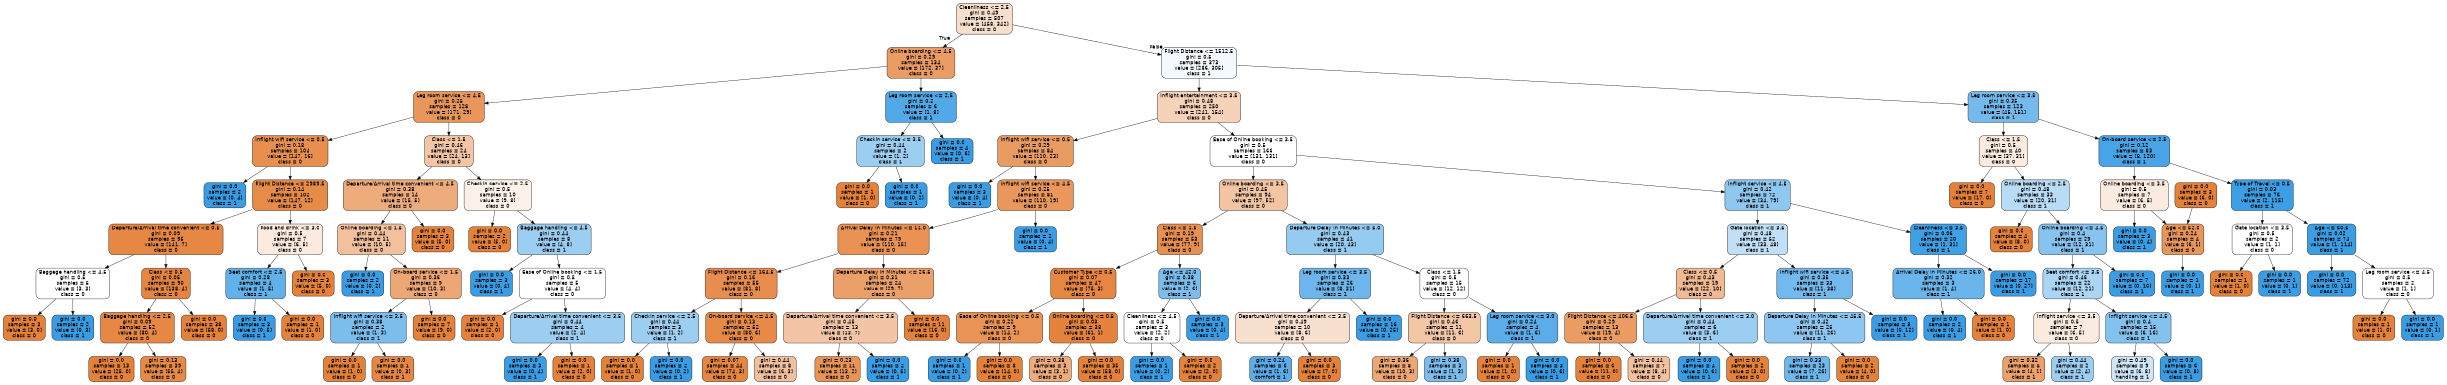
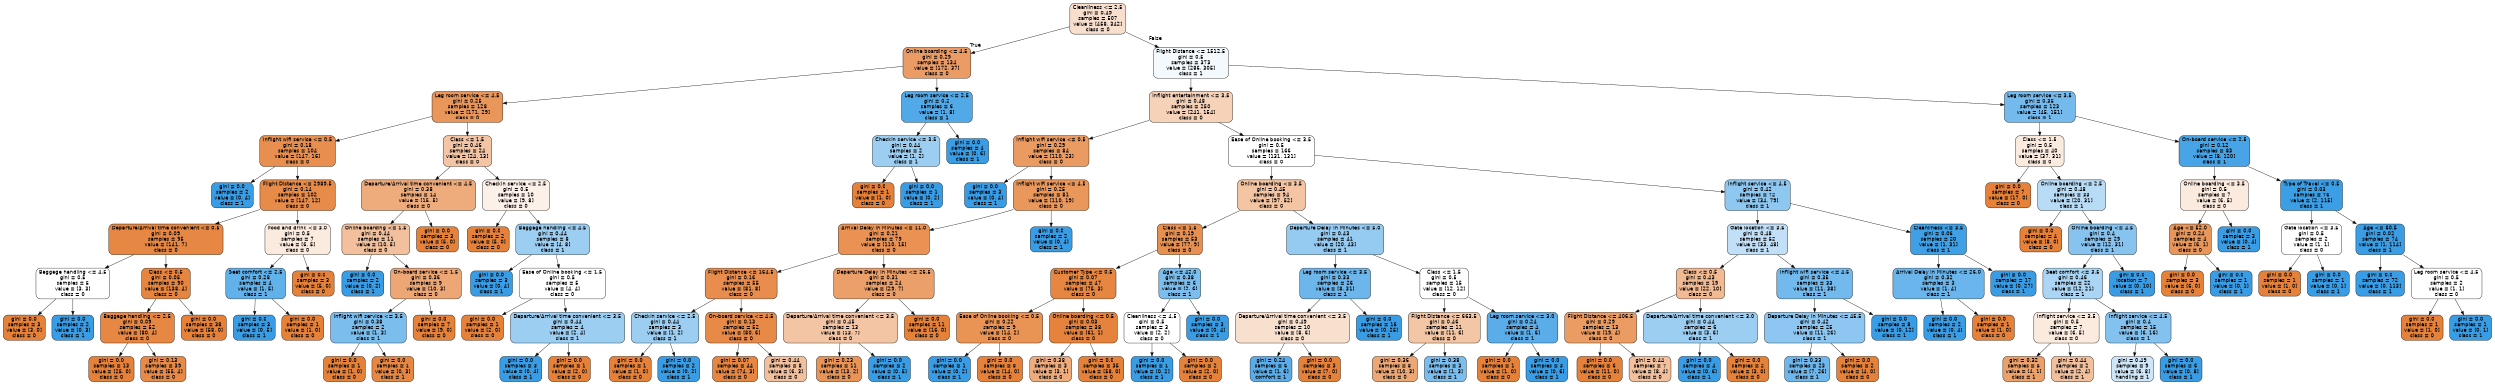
edge "gini = 0.0 samples = 3 value = [6, 0] class = 0" -> "Age <= 52.0 gini = 0.24 samples = 4 value = [6, 1] class = 0": reversed
node "gini = 0.0 samples = 7 value = [0, 10] class = 1": label "gini = 0.0 samples = 7 value = [0, 10] class = 1" -> "gini = 0.0 location = 7 value = [0, 10] class = 1"
node "gini = 0.44 samples = 2 value = [2, 4] class = 1": fillcolor #9ccef2 -> #f2c09c
